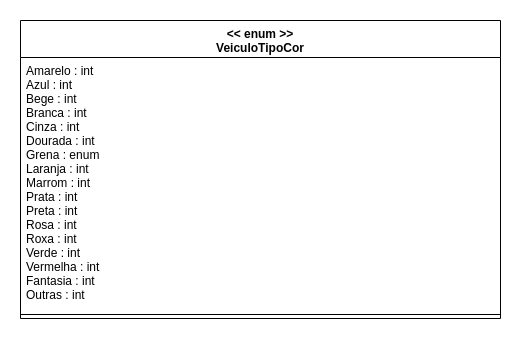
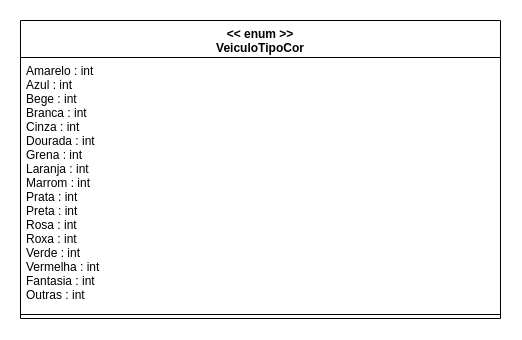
node "Amarelo : int Azul : int Bege : int Branca : int Cinza : int Dourada : int Grena : enum Laranja : int Marrom : int Prata : int Preta : int Rosa : int Roxa : int Verde : int Vermelha : int Fantasia : int Outras : int": label "Amarelo : int Azul : int Bege : int Branca : int Cinza : int Dourada : int Grena : enum Laranja : int Marrom : int Prata : int Preta : int Rosa : int Roxa : int Verde : int Vermelha : int Fantasia : int Outras : int" -> "Amarelo : int Azul : int Bege : int Branca : int Cinza : int Dourada : int Grena : int Laranja : int Marrom : int Prata : int Preta : int Rosa : int Roxa : int Verde : int Vermelha : int Fantasia : int Outras : int"
